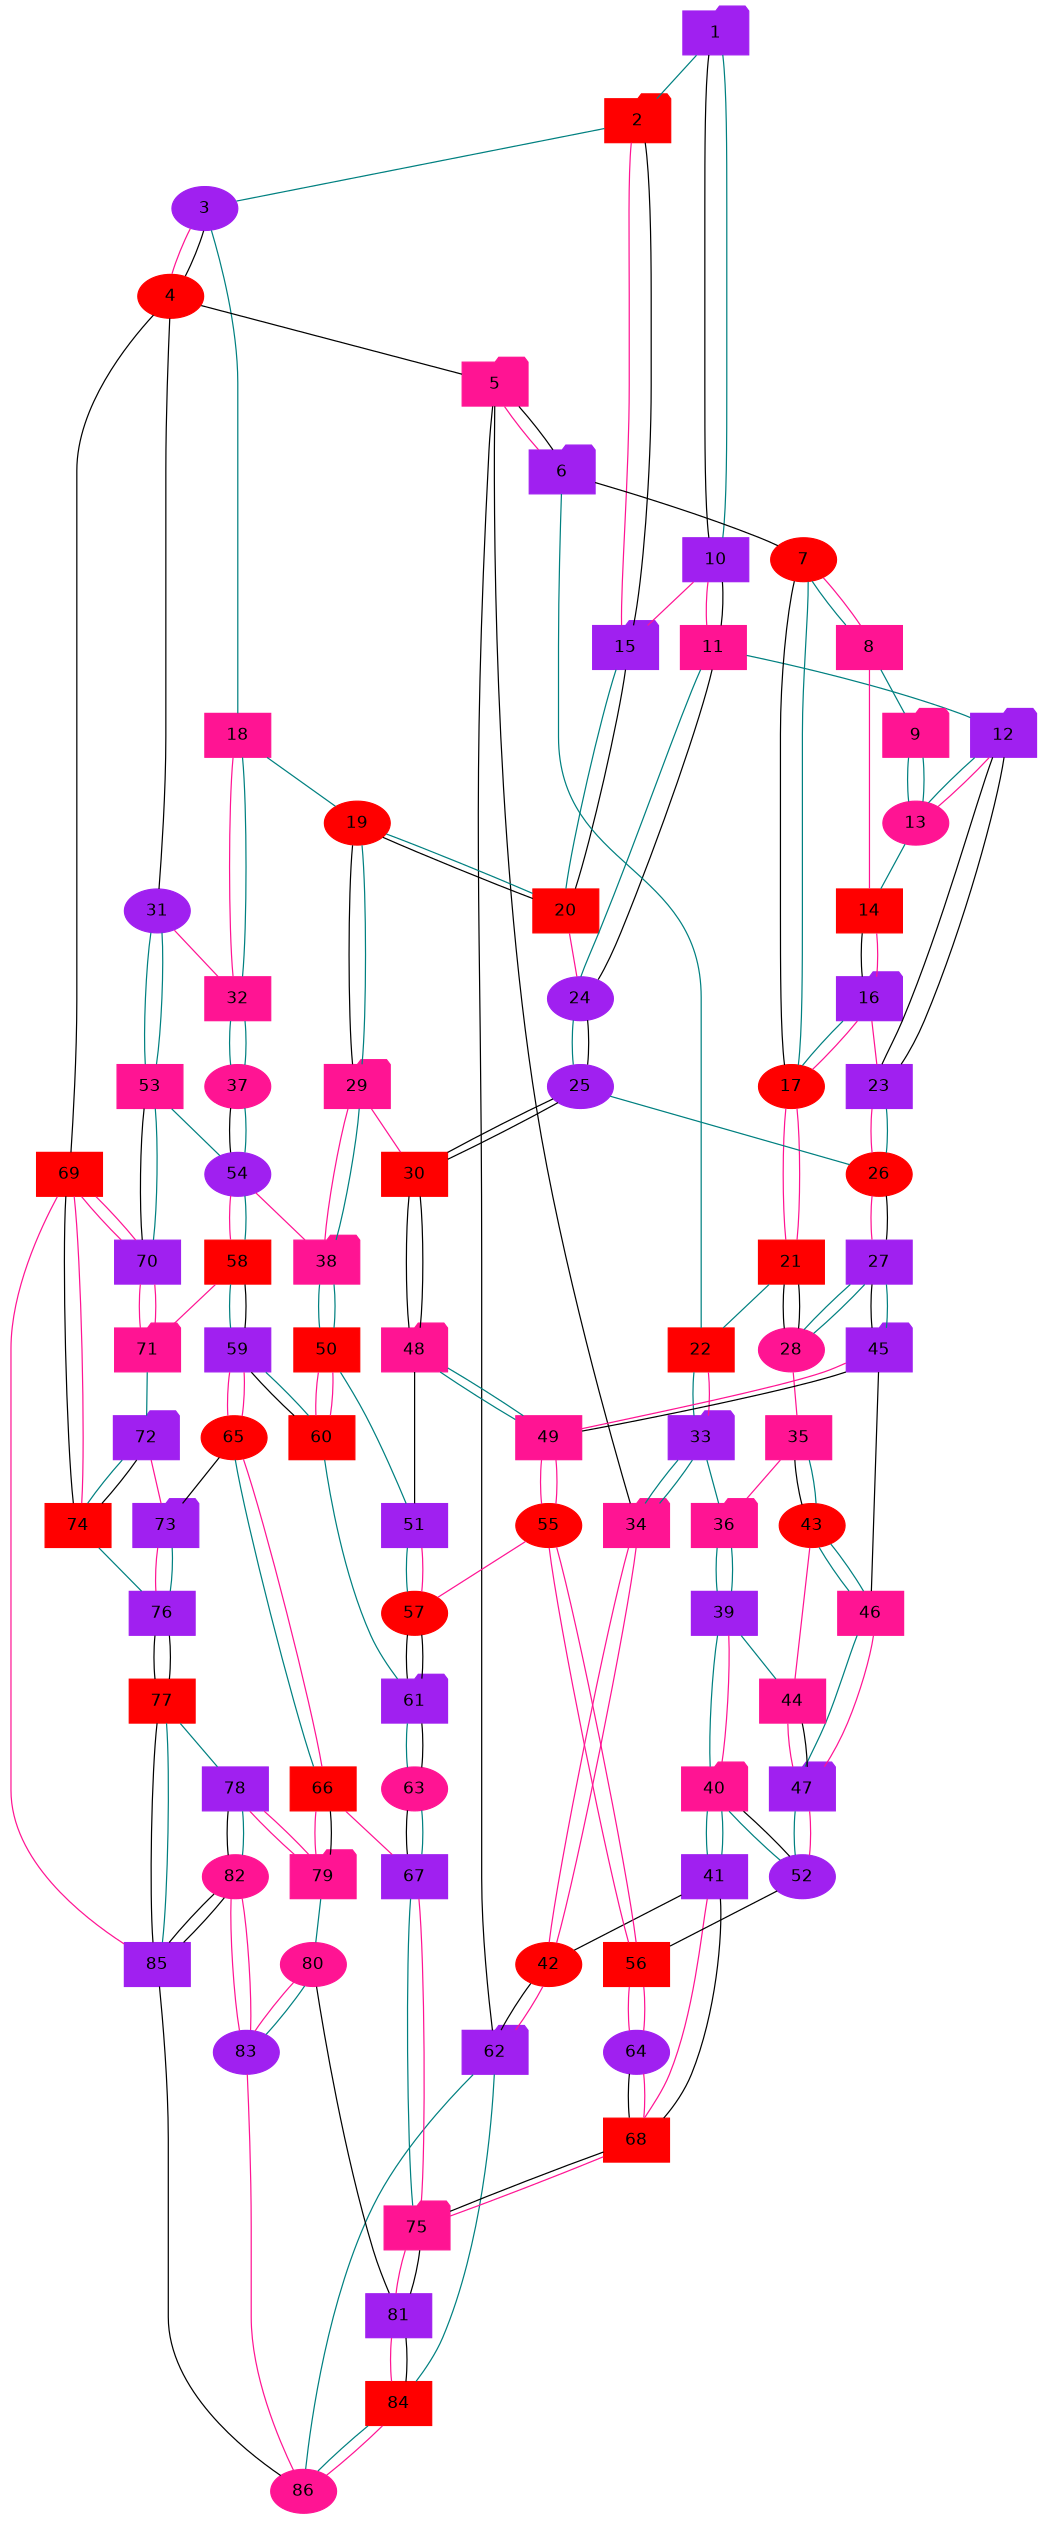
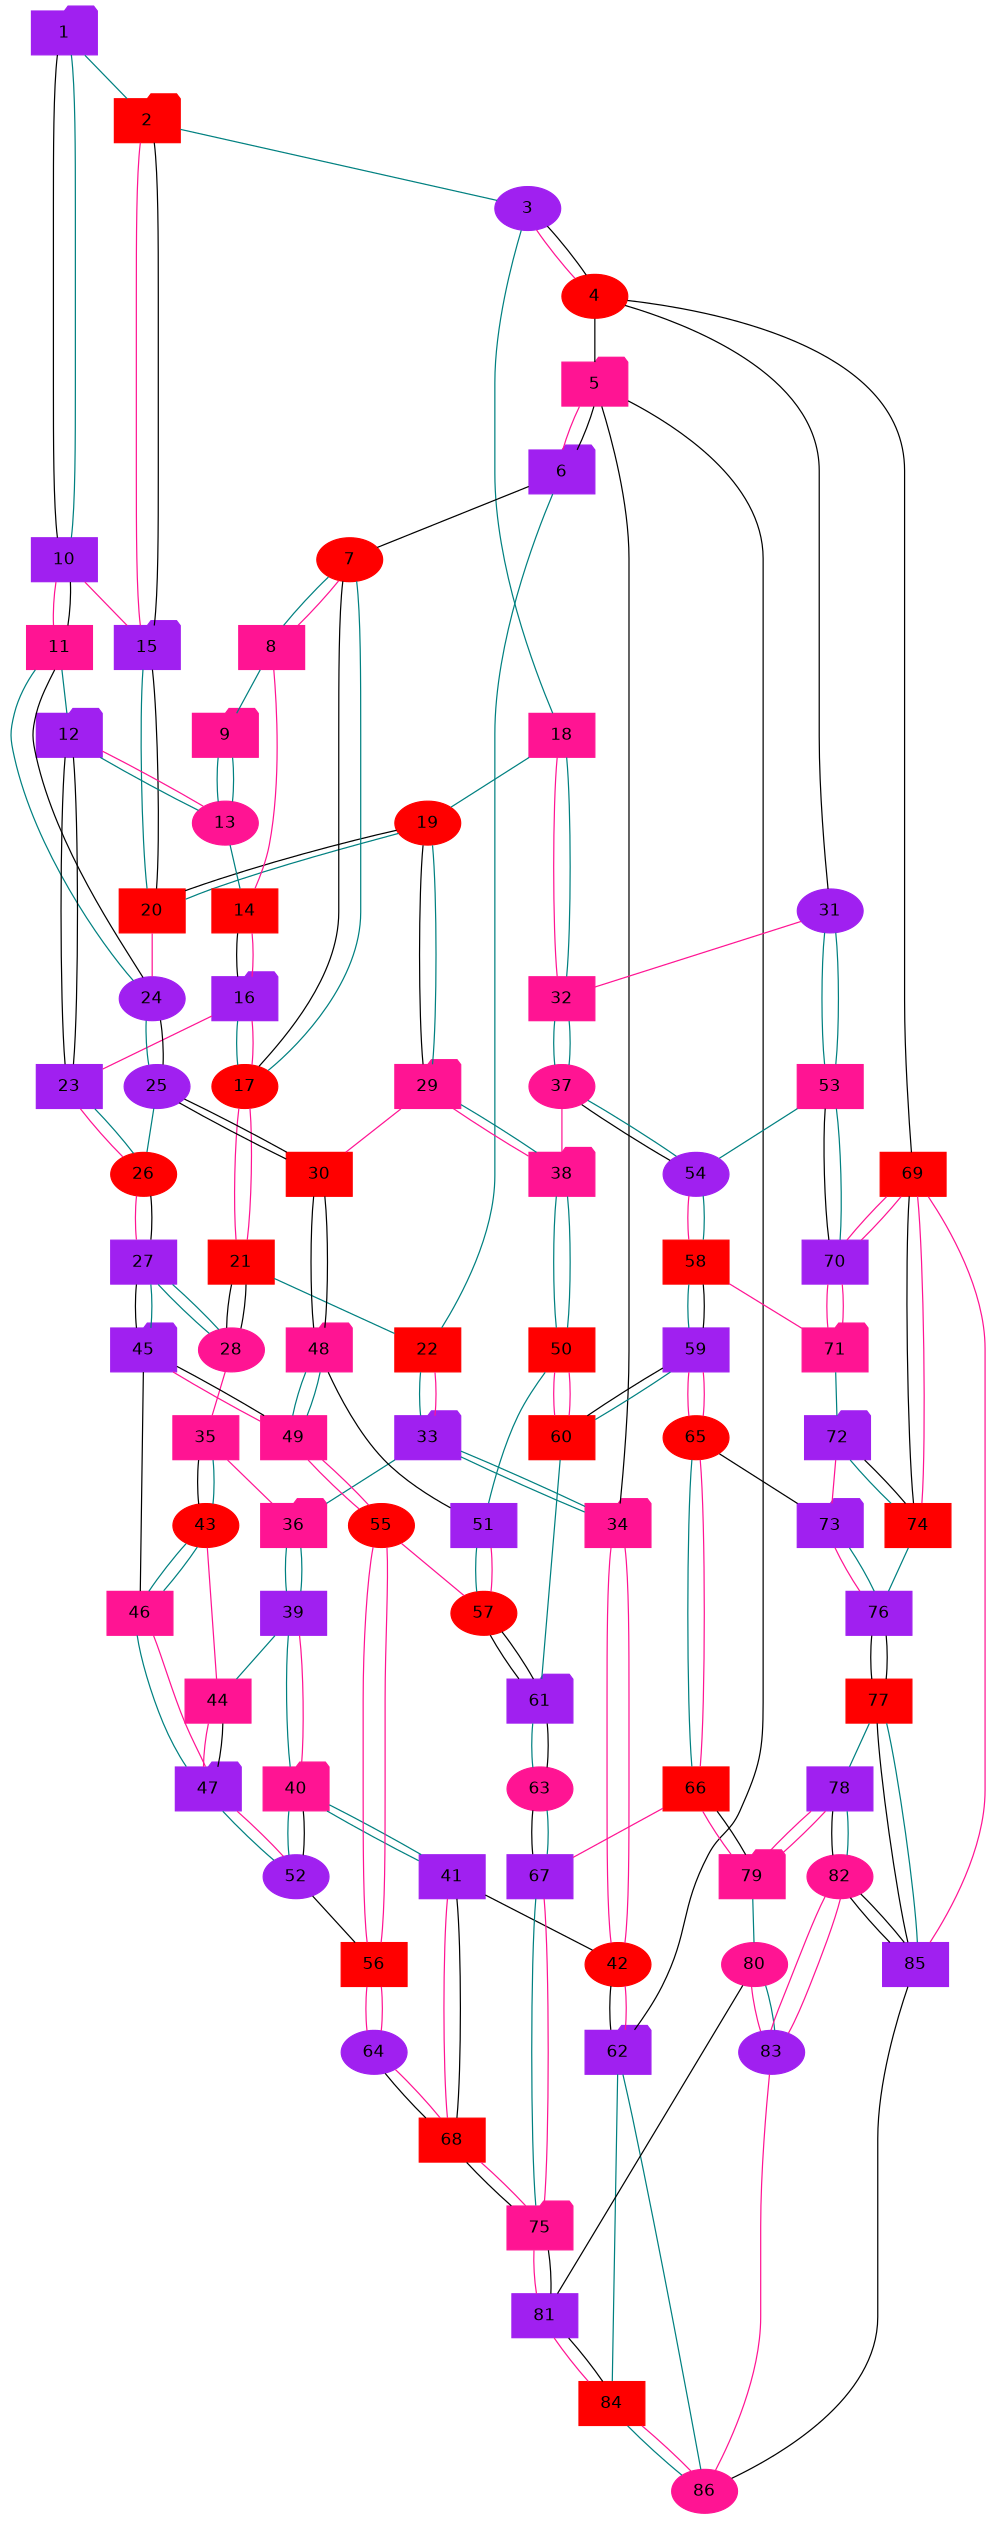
edge "54" -- "38": now "37" -- "38"
